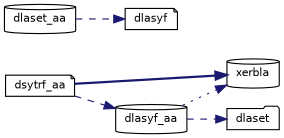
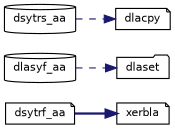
node "dlaset_aa": label "dlaset_aa" -> "dsytrs_aa"
node "dlasyf": label "dlasyf" -> "dlacpy"
node "xerbla": shape cylinder -> note
edge "dlasyf_aa" -> "xerbla": removed
edge "dsytrf_aa" -> "dlasyf_aa": removed
